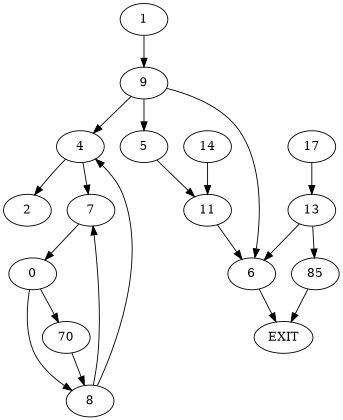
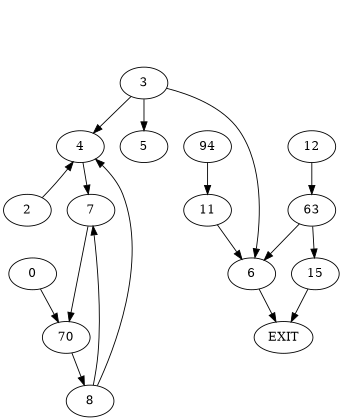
node "1": removed
node "9": label "9" -> "3"
node "14": label "14" -> "94"
node "17": label "17" -> "12"
edge "4" -> "2": reversed
edge "5" -> "11": removed
node "13": label "13" -> "63"
edge "7" -> "0": now "7" -> "70"
node "85": label "85" -> "15"
edge "0" -> "8": removed
